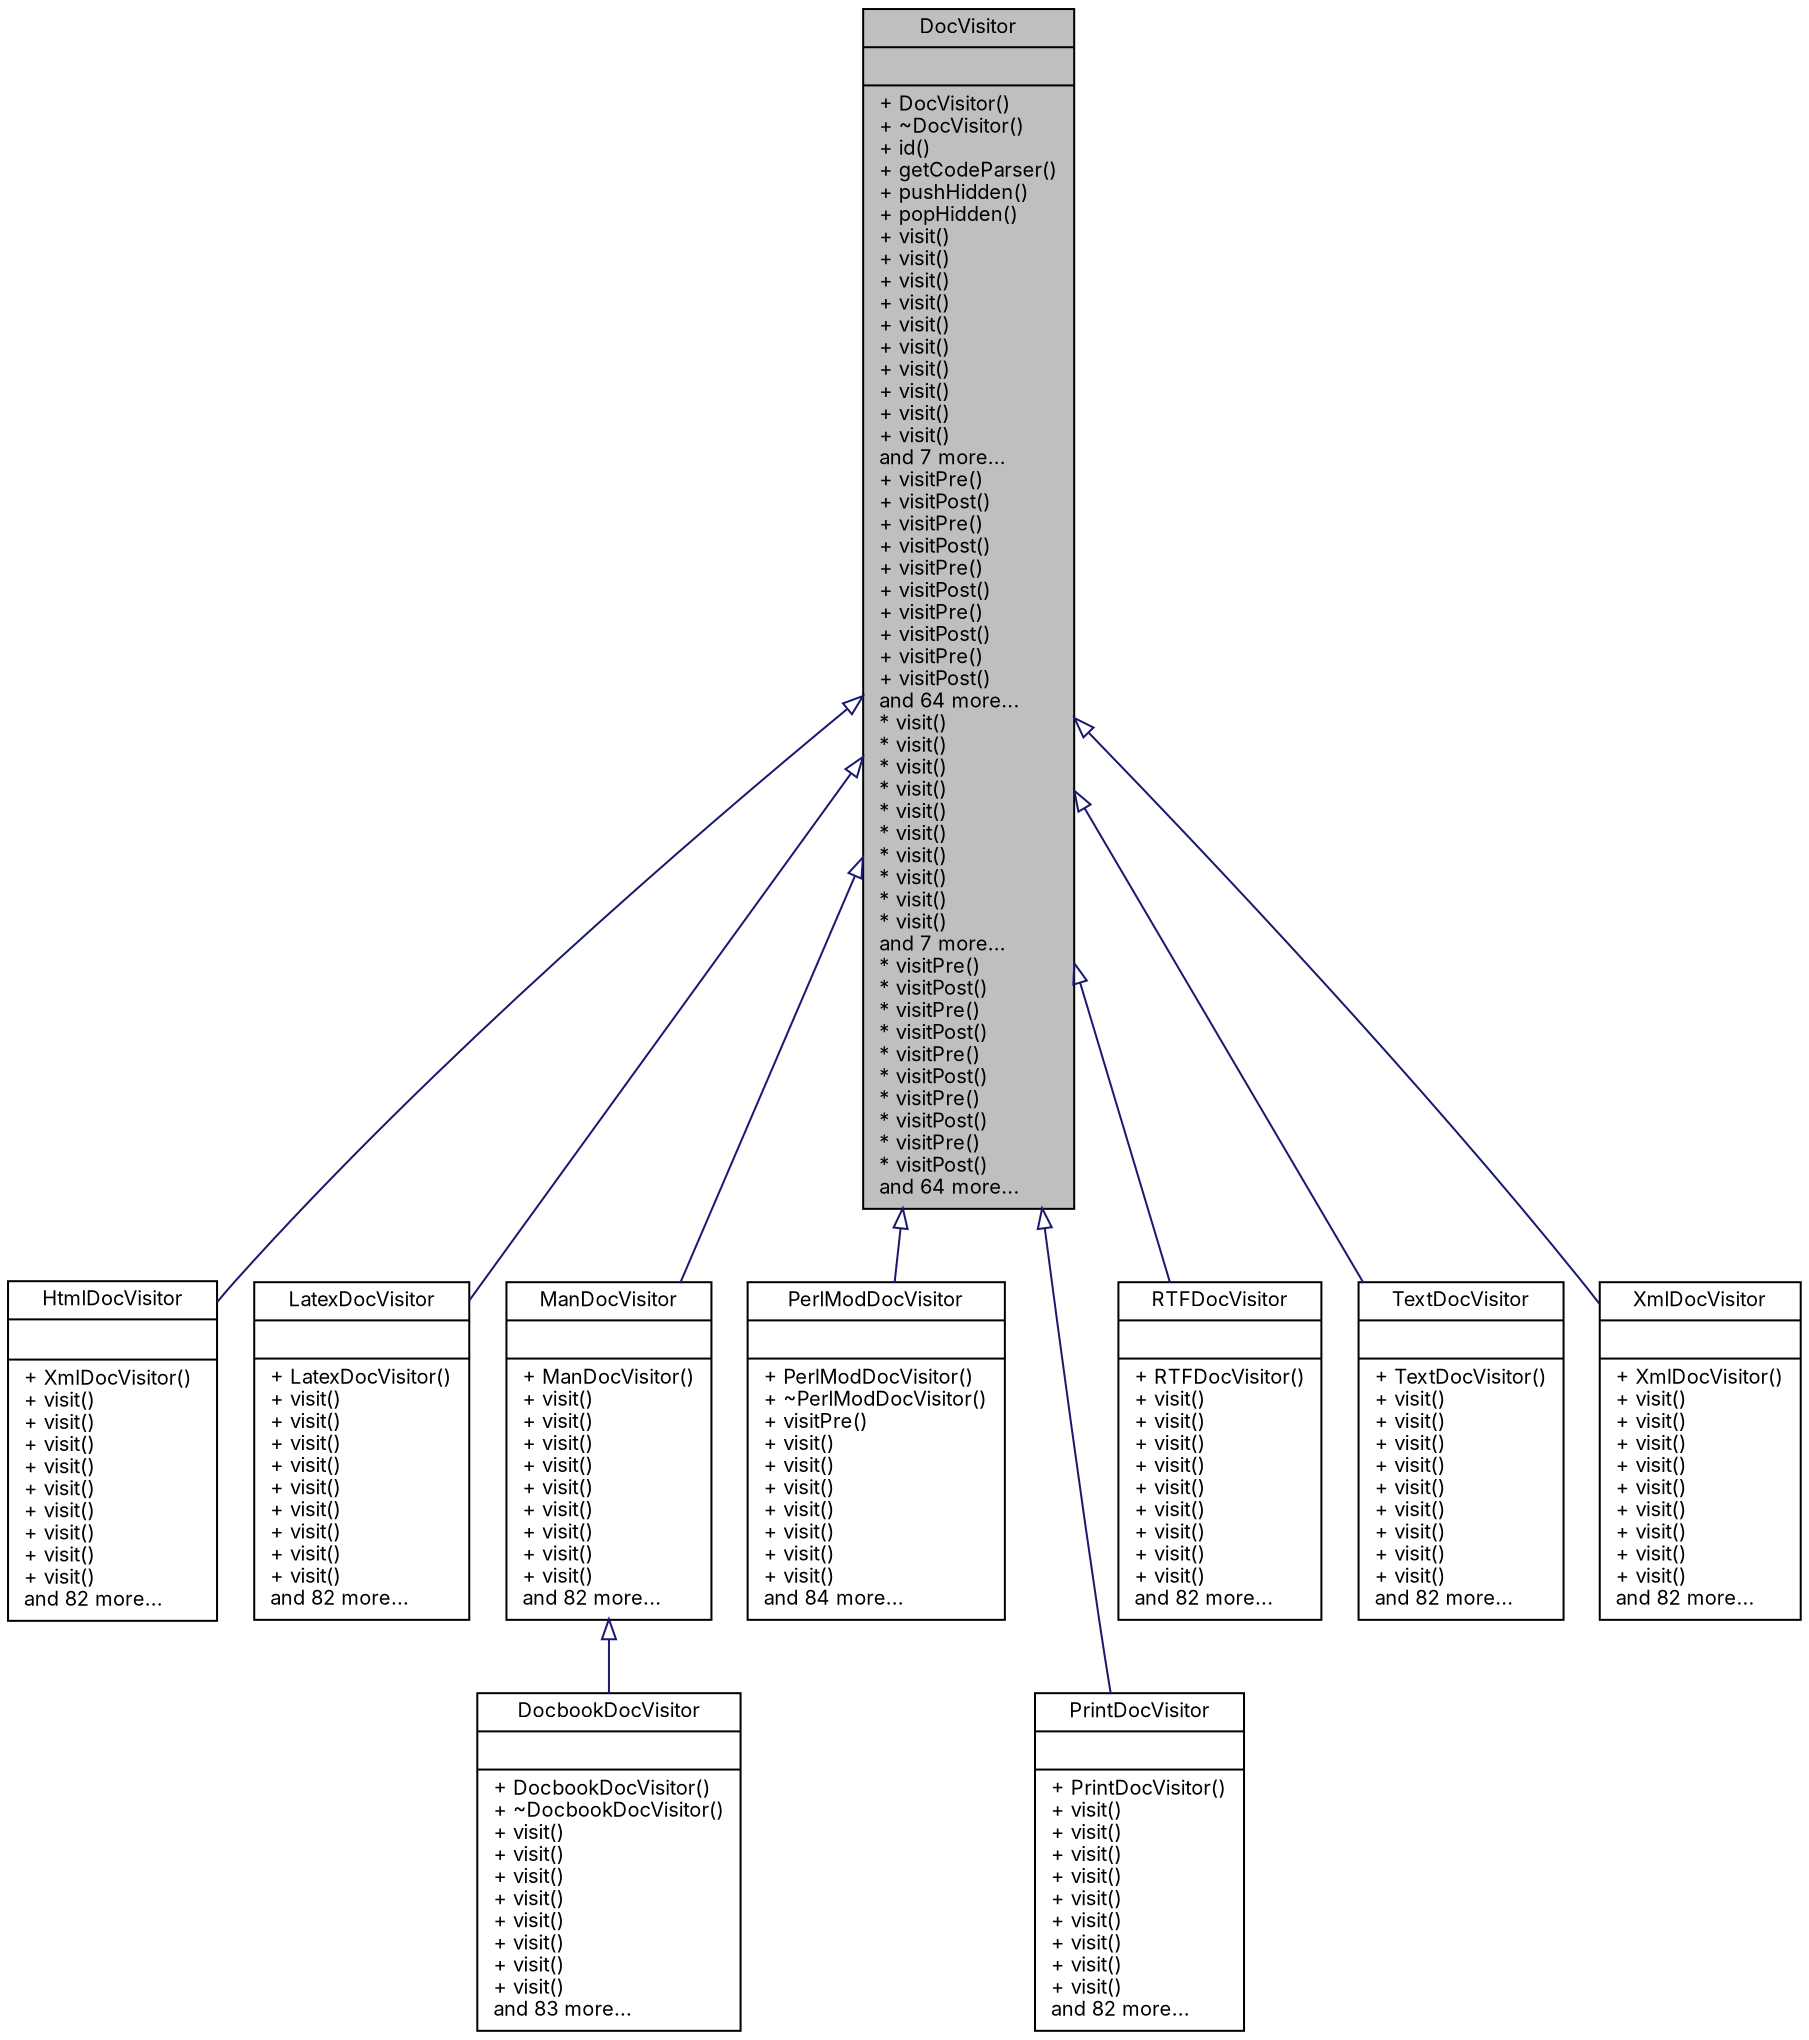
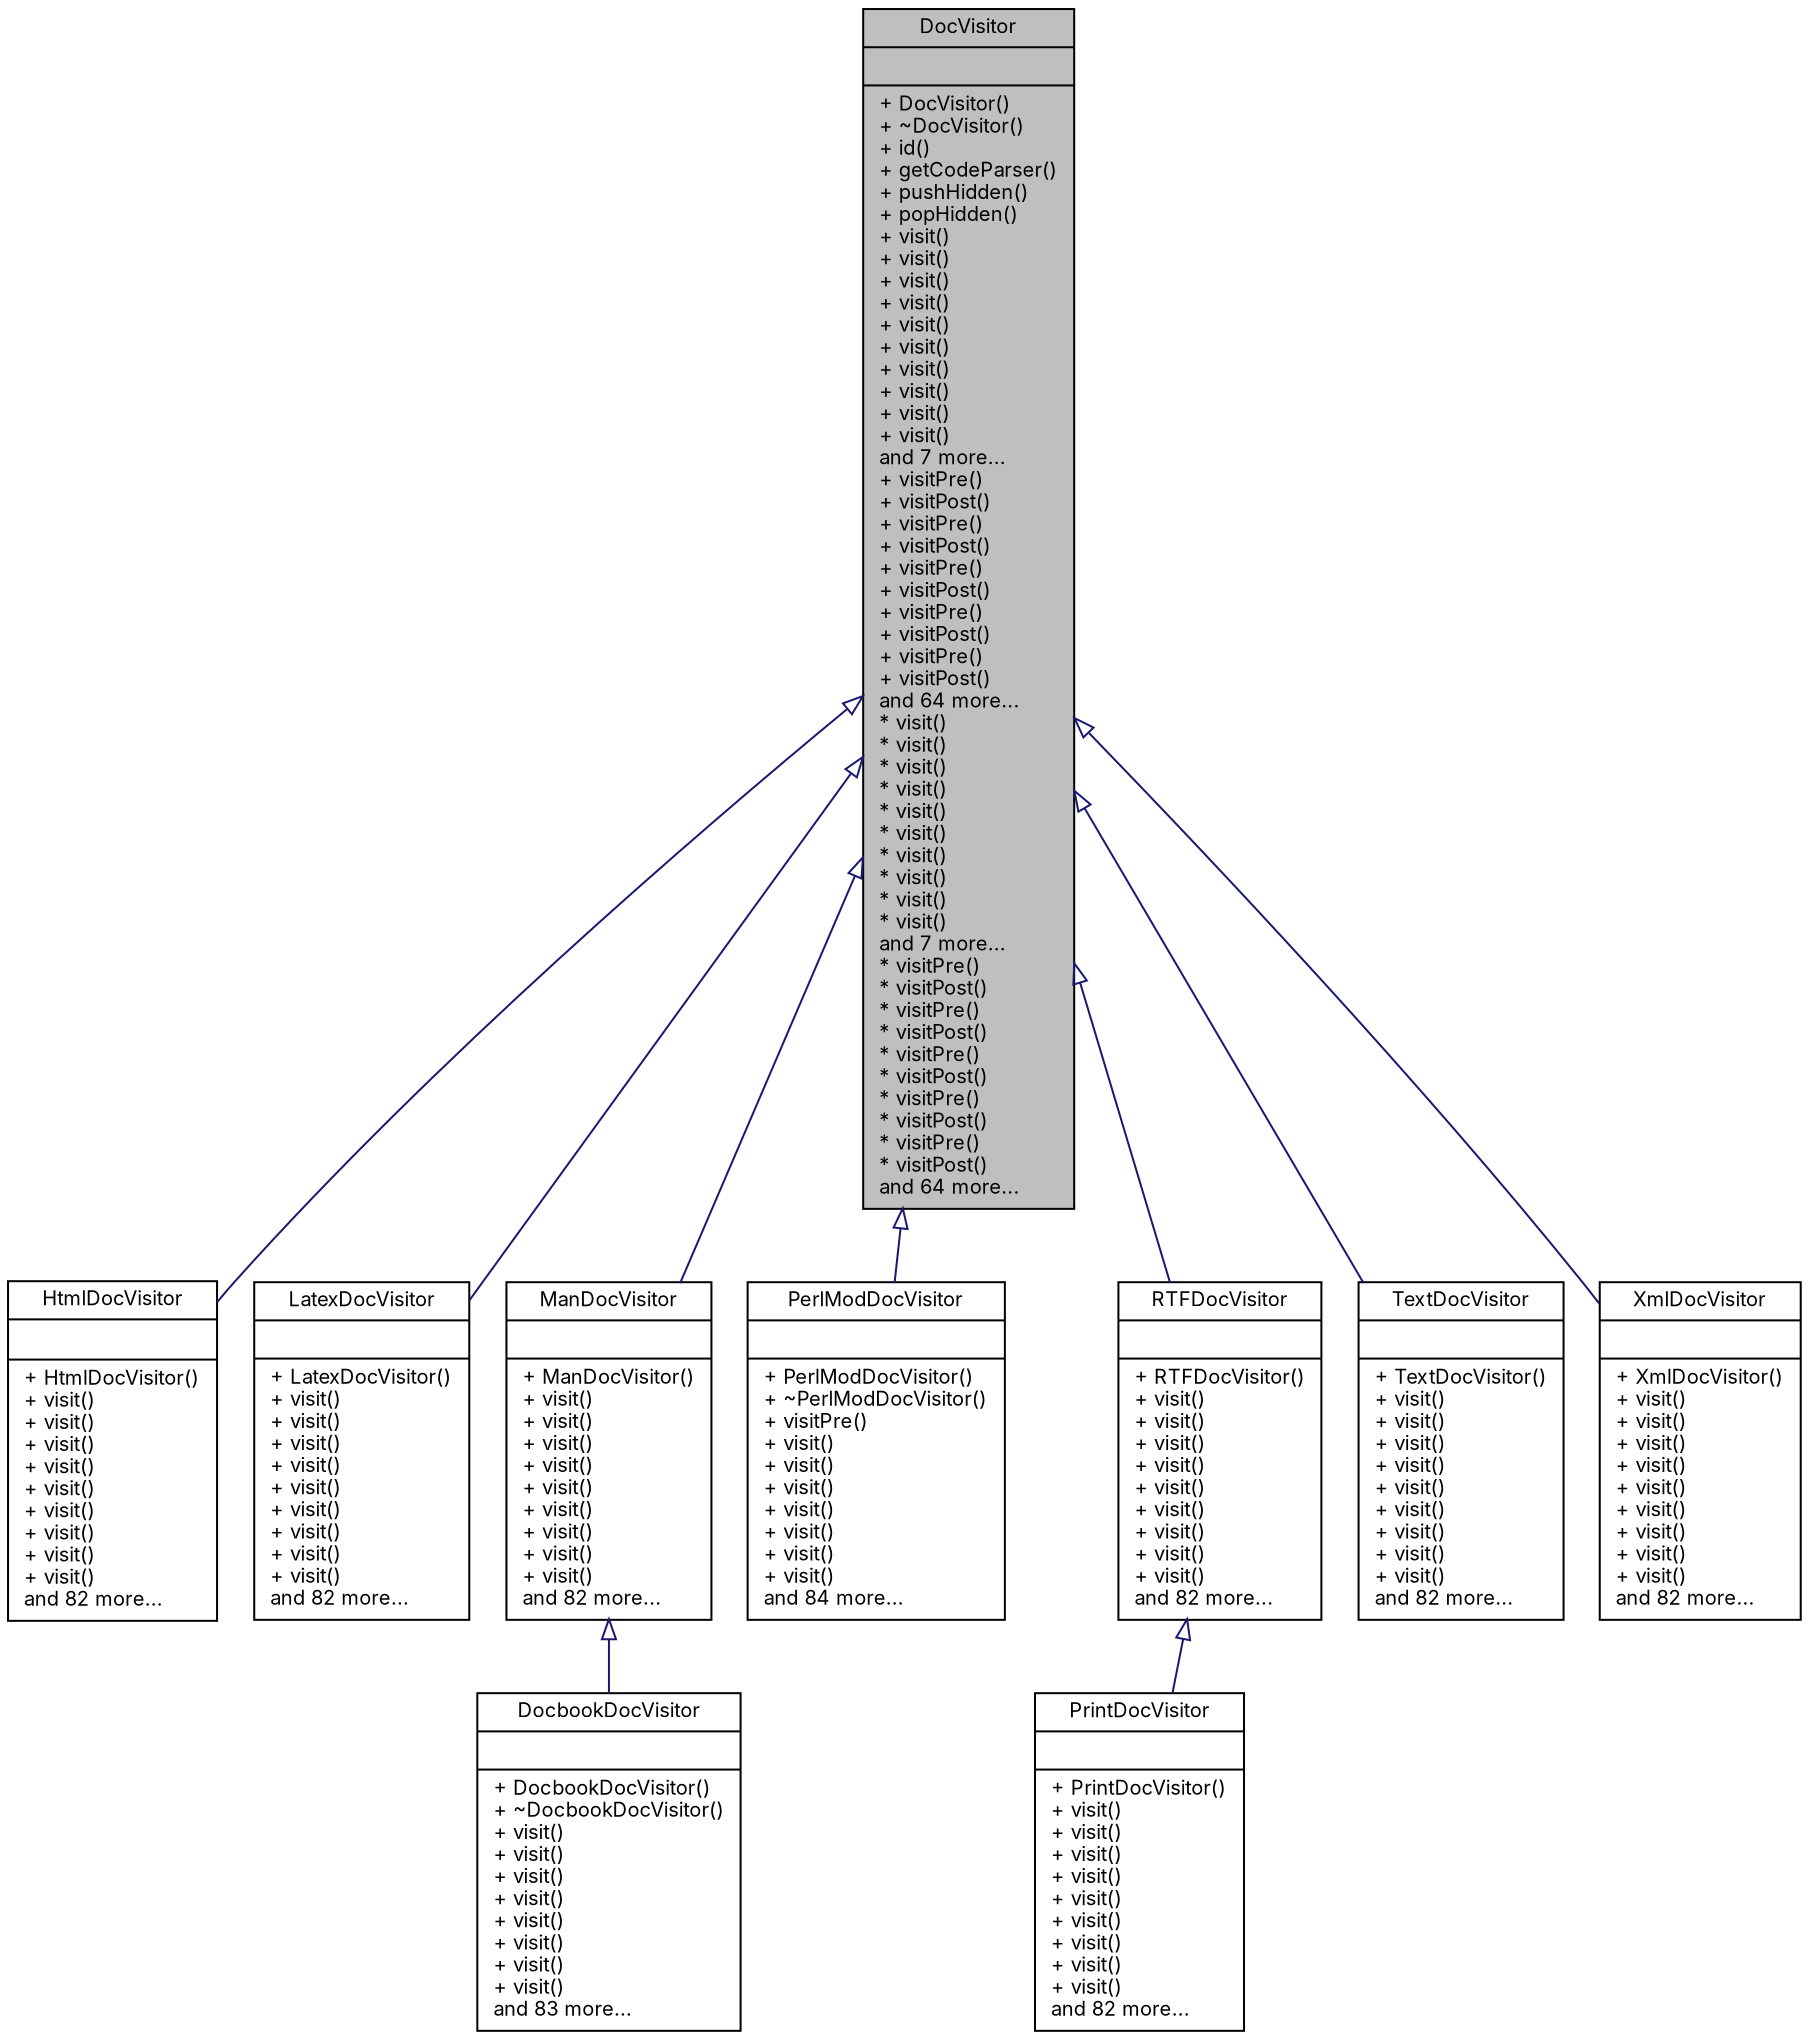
node "HtmlDocVisitor": text "+ XmlDocVisitor()" -> "+ HtmlDocVisitor()"
edge "PrintDocVisitor" -> "DocVisitor": now "PrintDocVisitor" -> "RTFDocVisitor"
